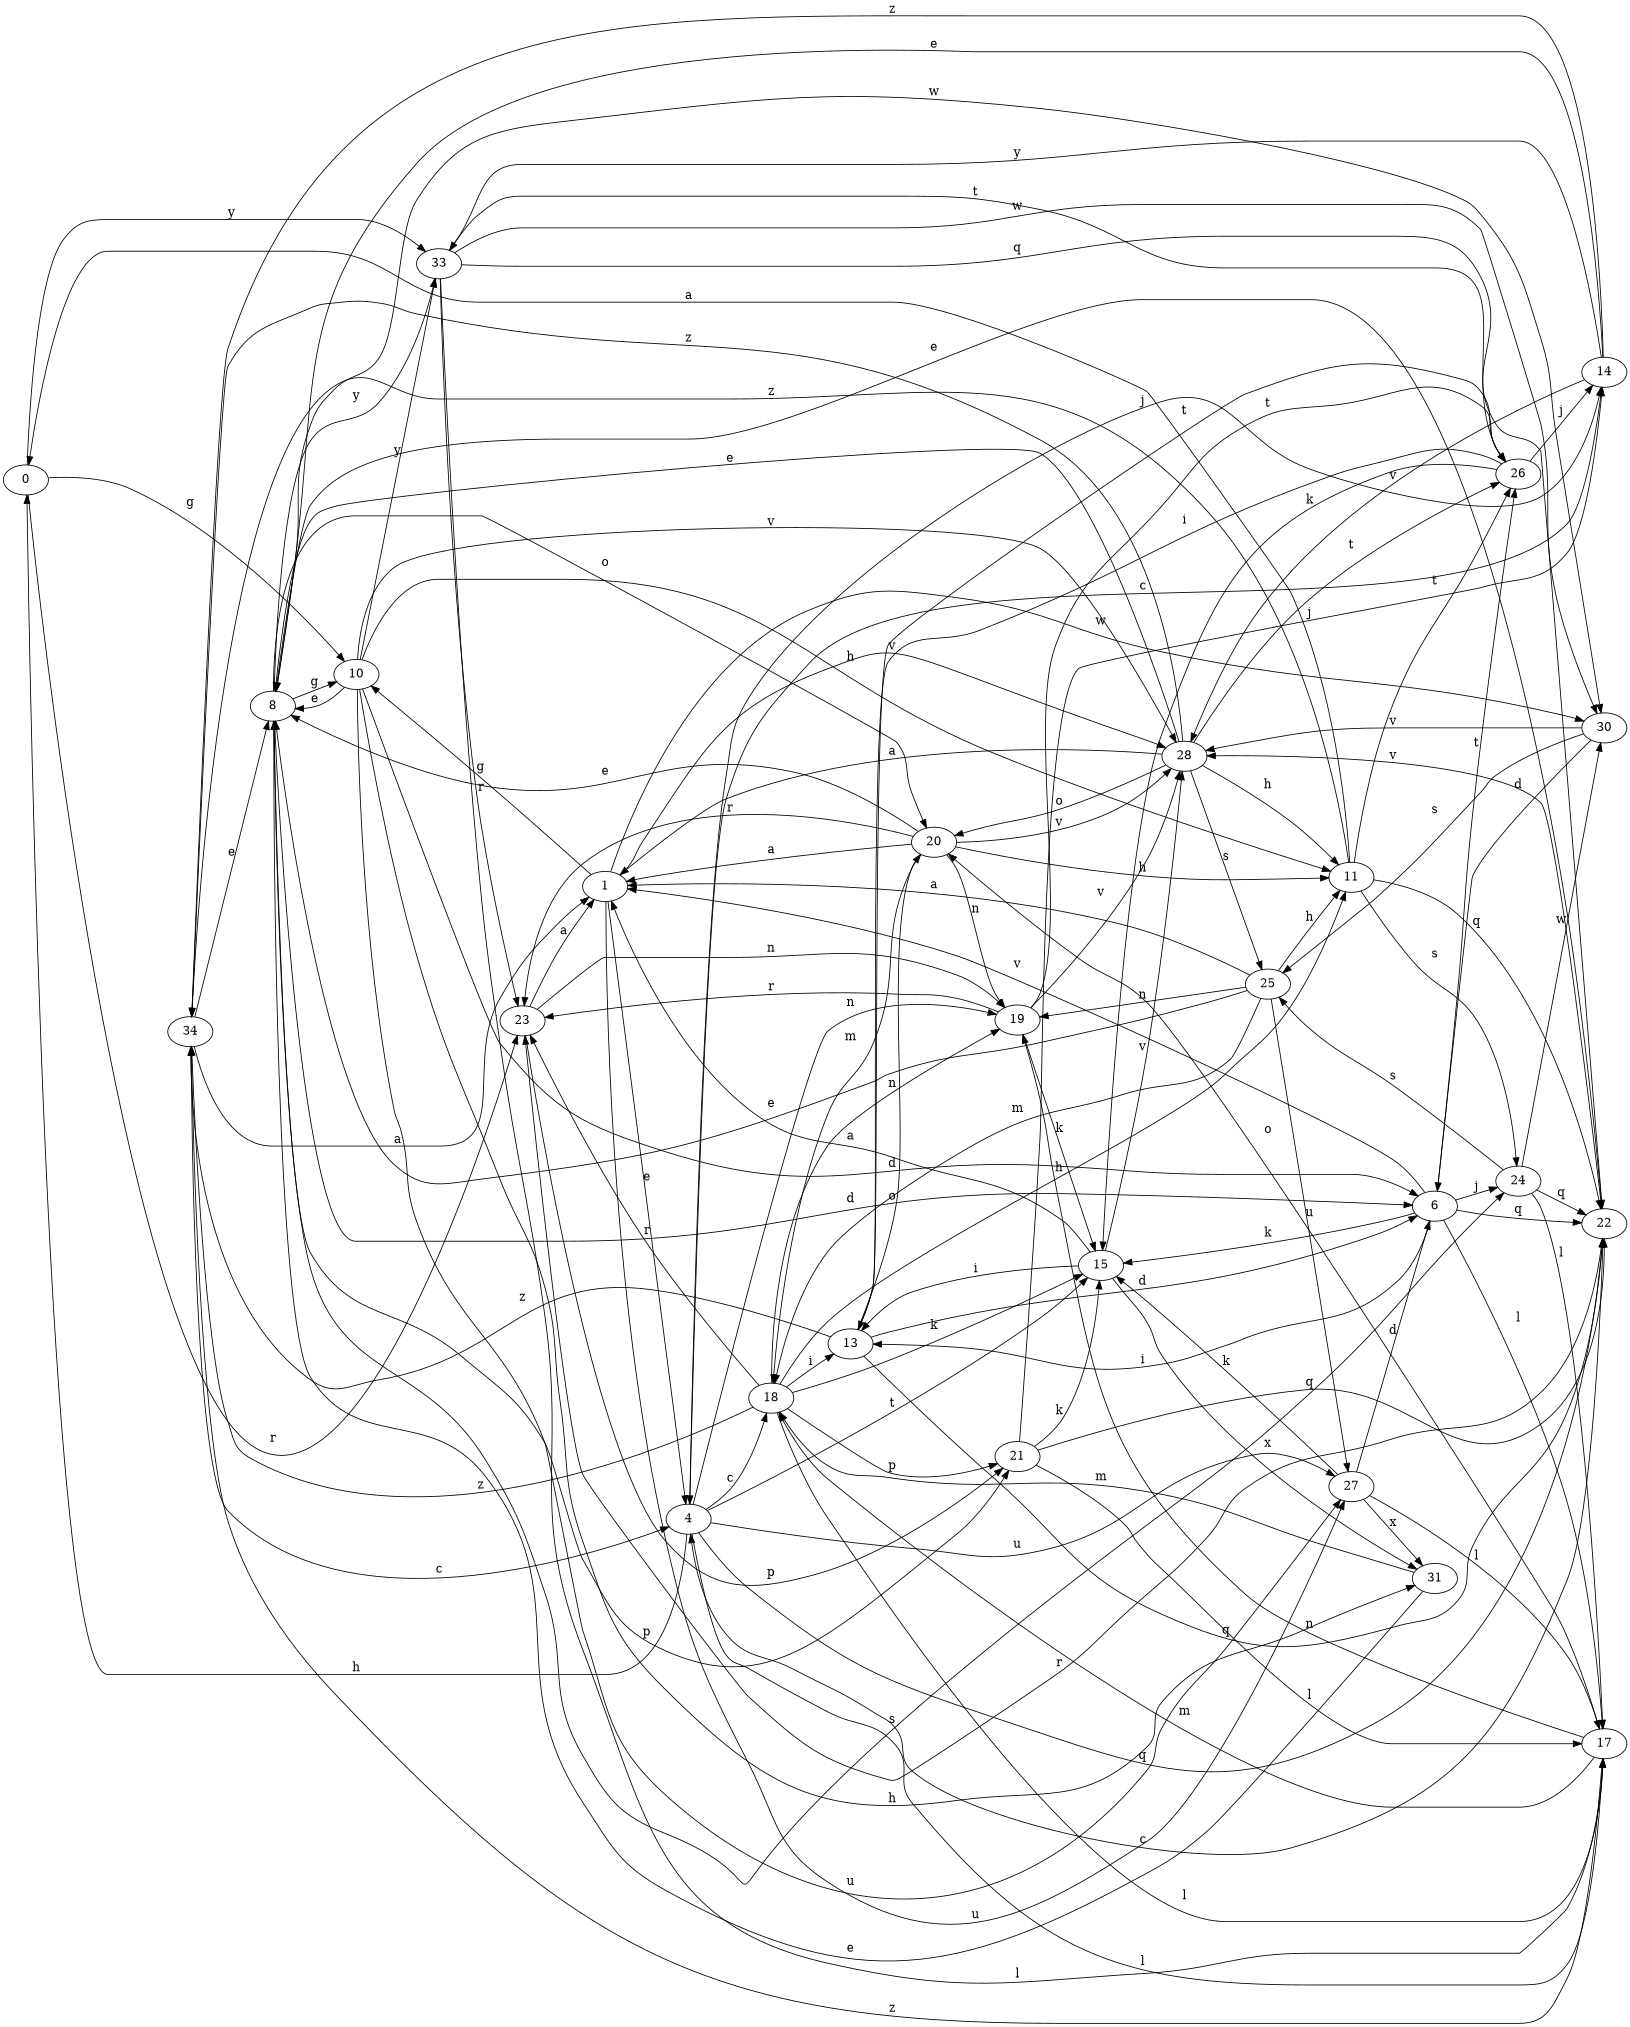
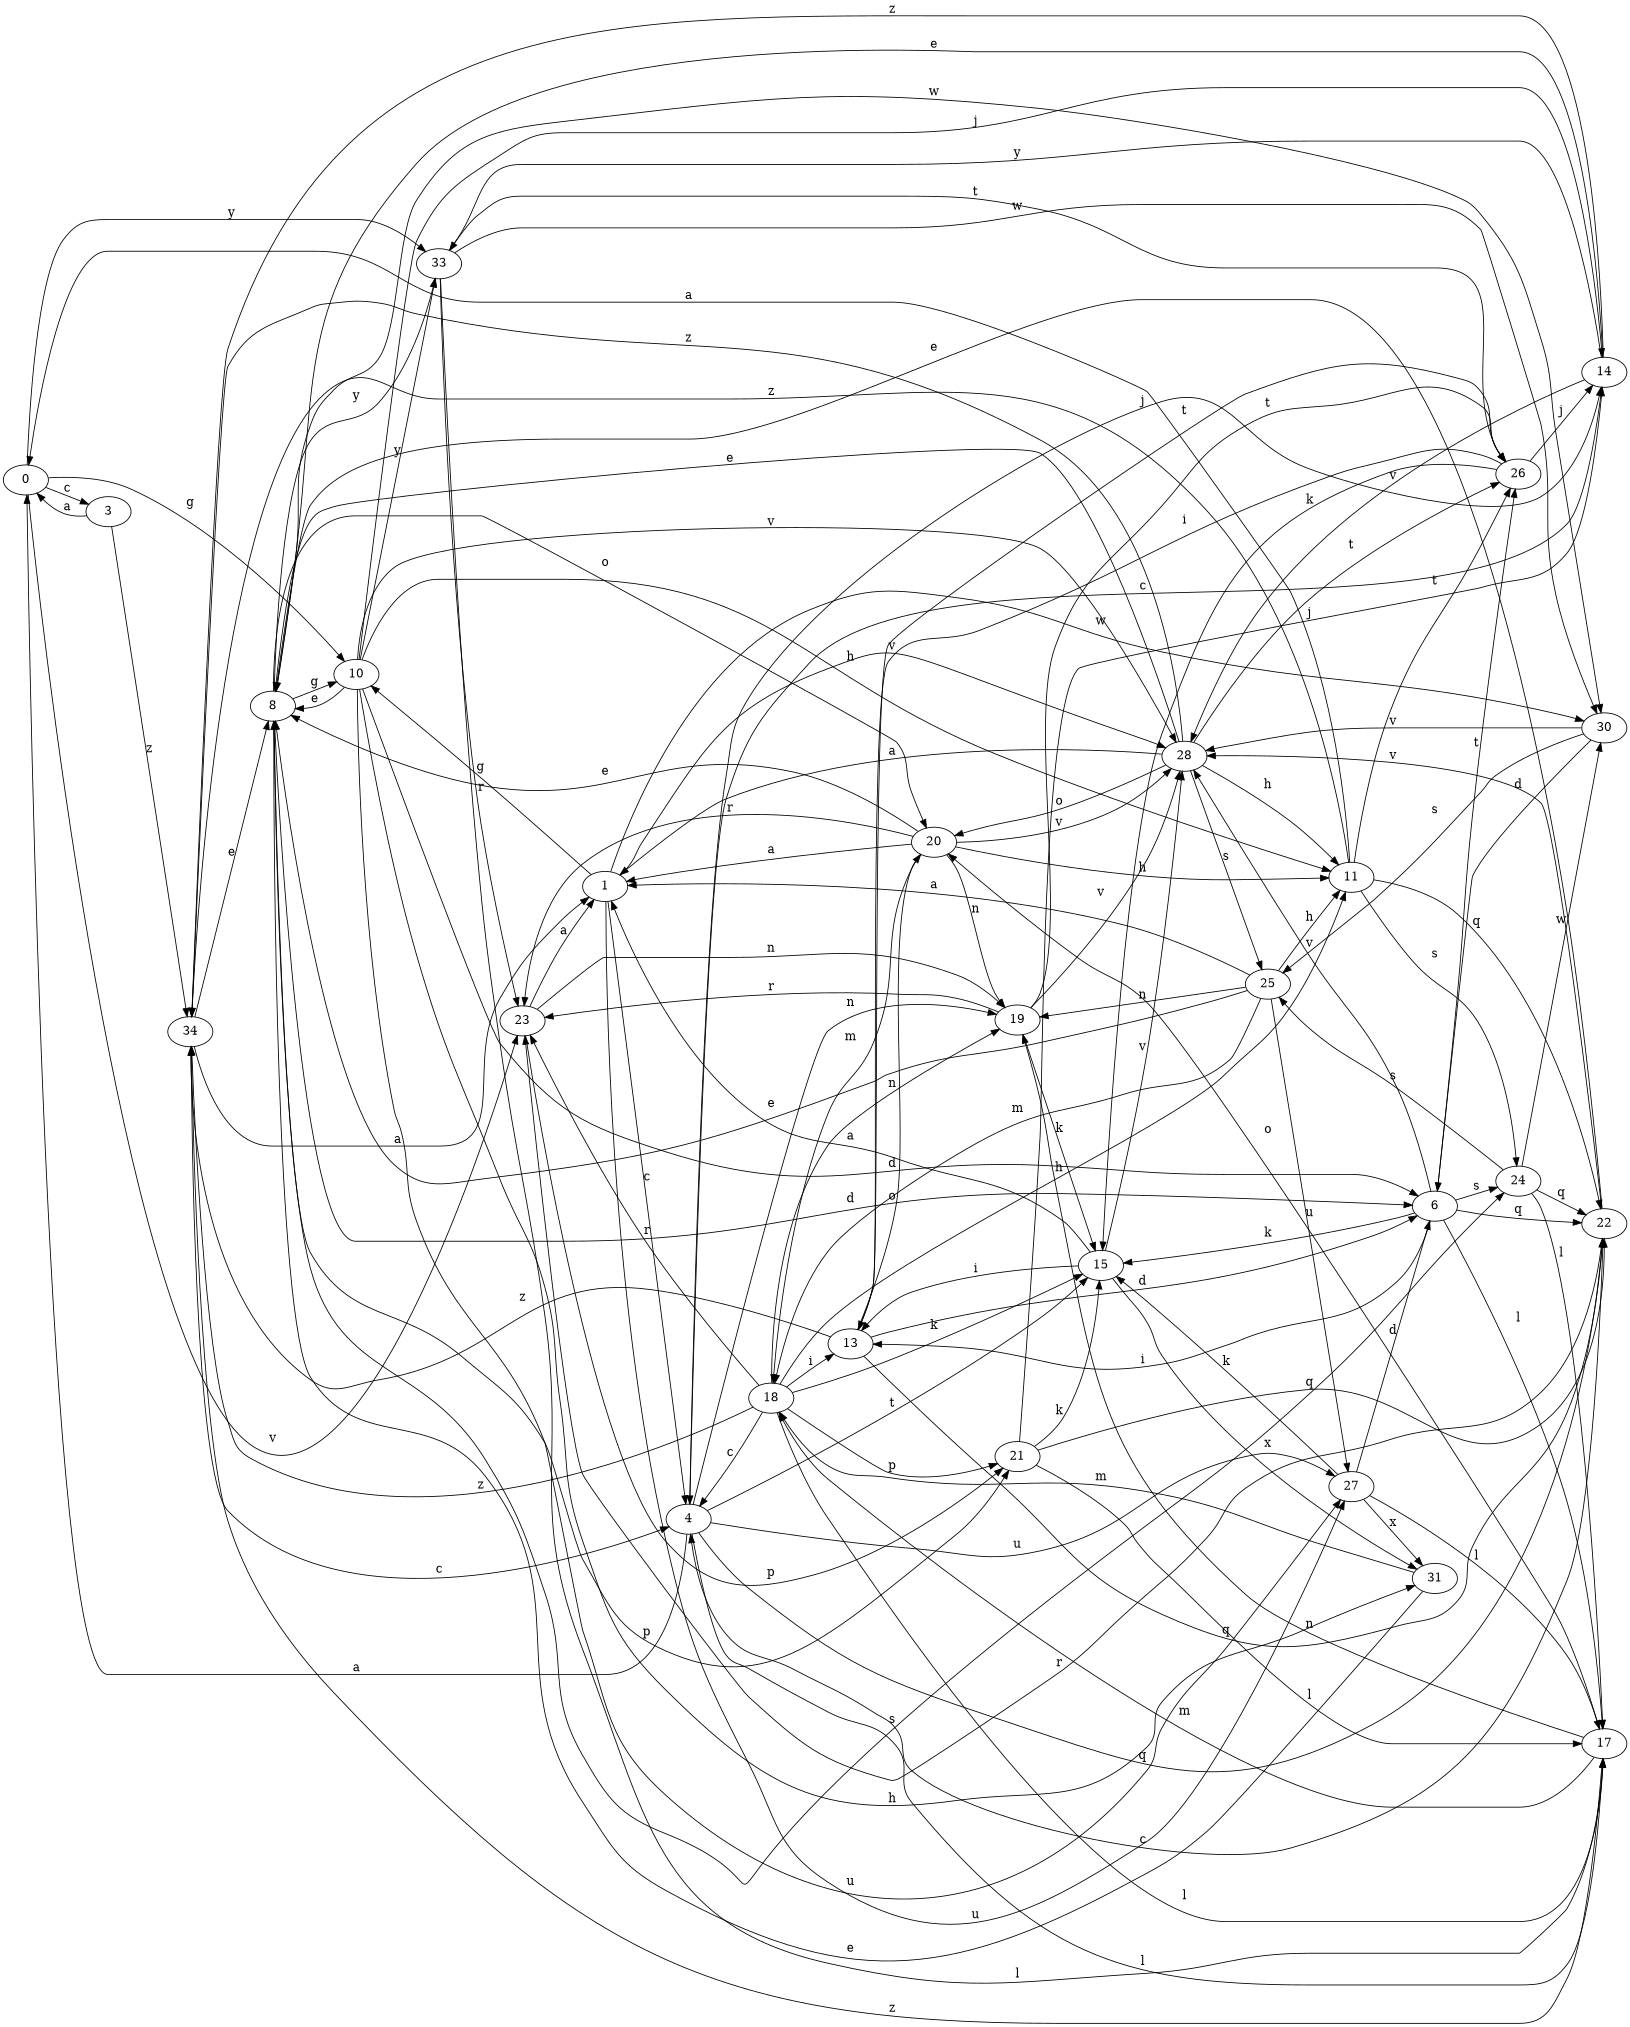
edge "10" -> "14": added, label "j"
edge "33" -> "22": removed, label "q"
node "3": added
edge "6" -> "1": now "6" -> "28"
edge "1" -> "4": label "e" -> "c"
edge "6" -> "24": label "j" -> "s"
edge "0" -> "23": label "r" -> "v"
edge "4" -> "18": reversed
edge "4" -> "0": label "h" -> "a"
